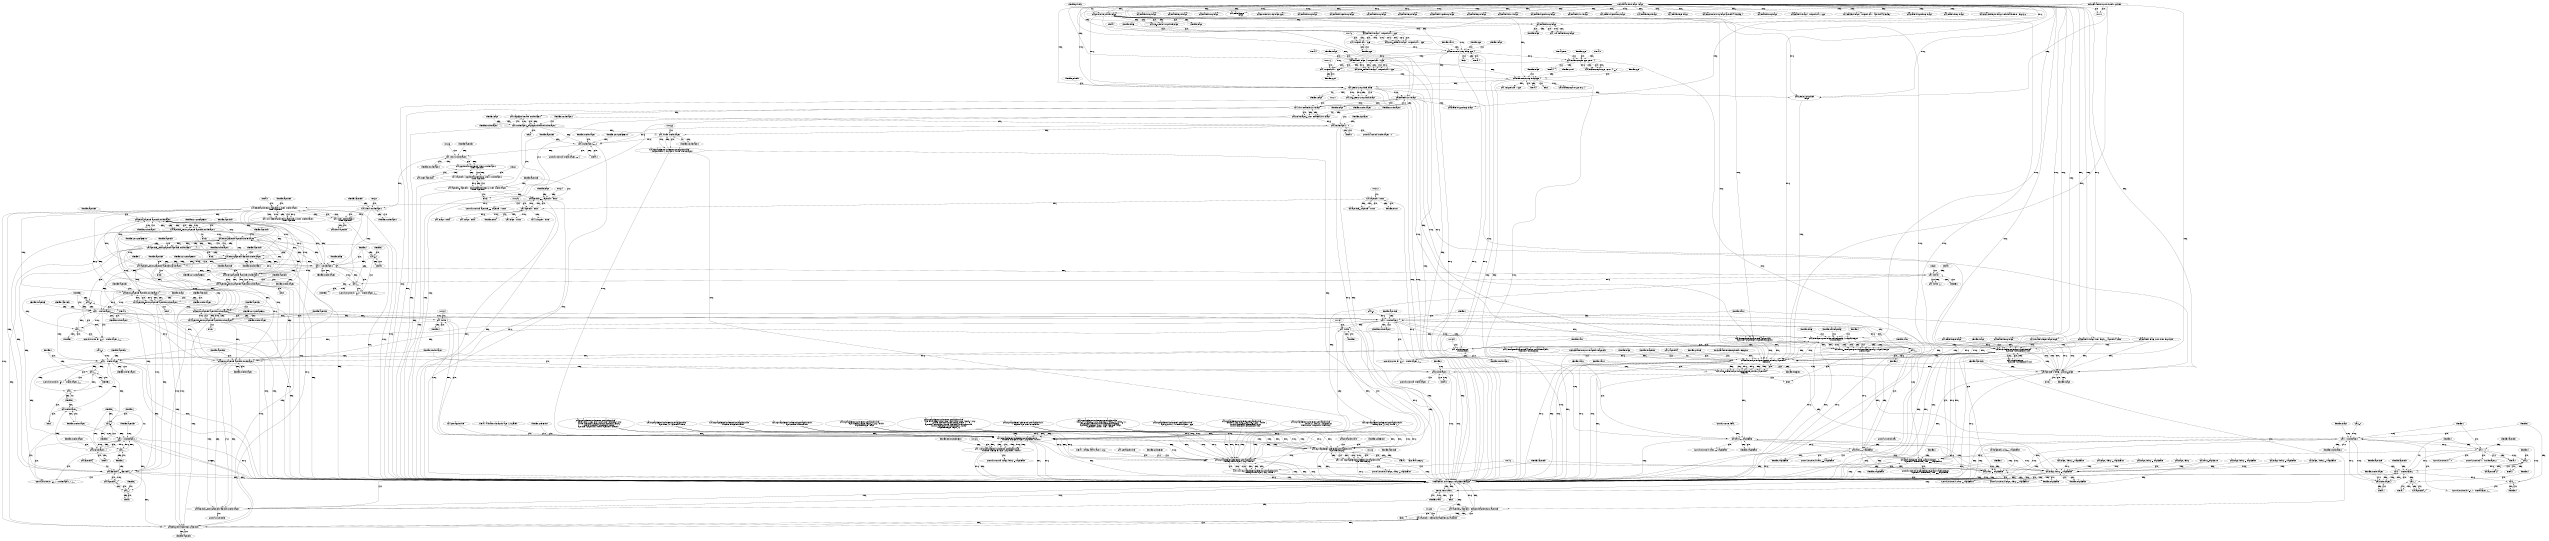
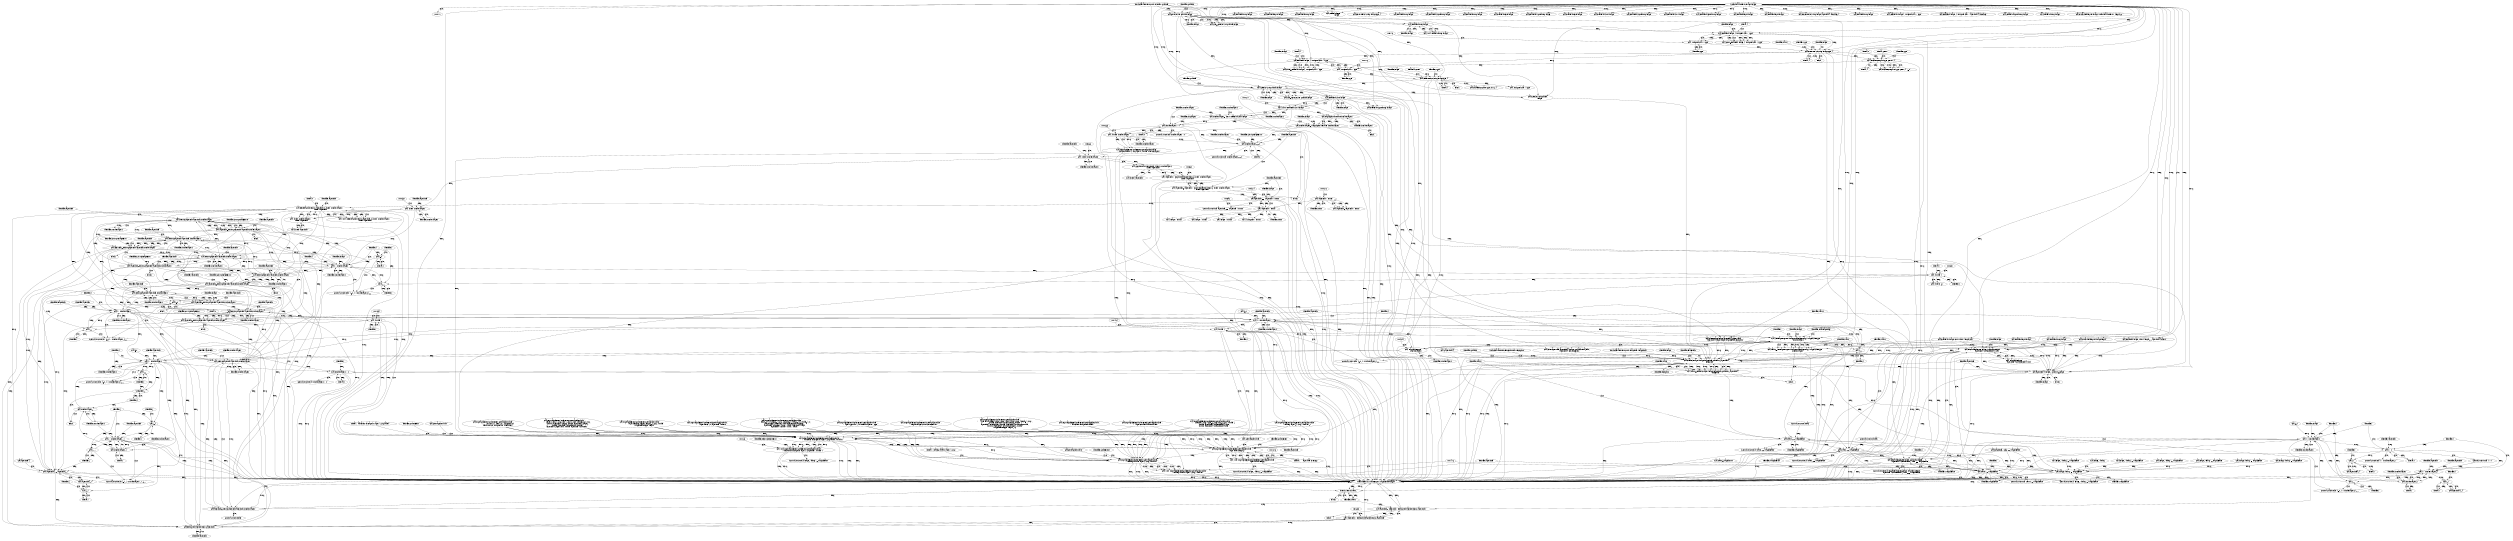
edge "(MethodParameterIn,Image *image)" -> "1000111": removed, label "AST:"
node "(Identifier,count)": label "(Identifier,count)" -> "(ReadBlob,count)"
edge "(MethodParameterIn,Image *image)" -> "(Call,DiscardBlobBytes(image,length))": label "DDG: " -> "AST: "
node "(Call,i--)": label "(Call,i--)" -> "(StringInfo,i--)"
edge "(Call,i-1)" -> "(Call,i < (number_layers-1))": now "(ControlStructure,if (i > 0))" -> "(Call,i < (number_layers-1))"
